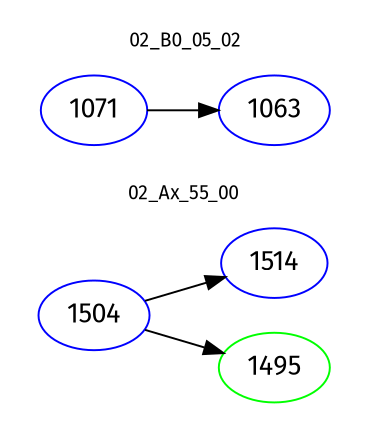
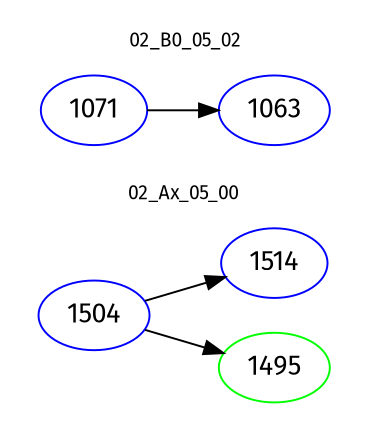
cluster "02_Ax_55_00": label "02_Ax_55_00" -> "02_Ax_05_00"
